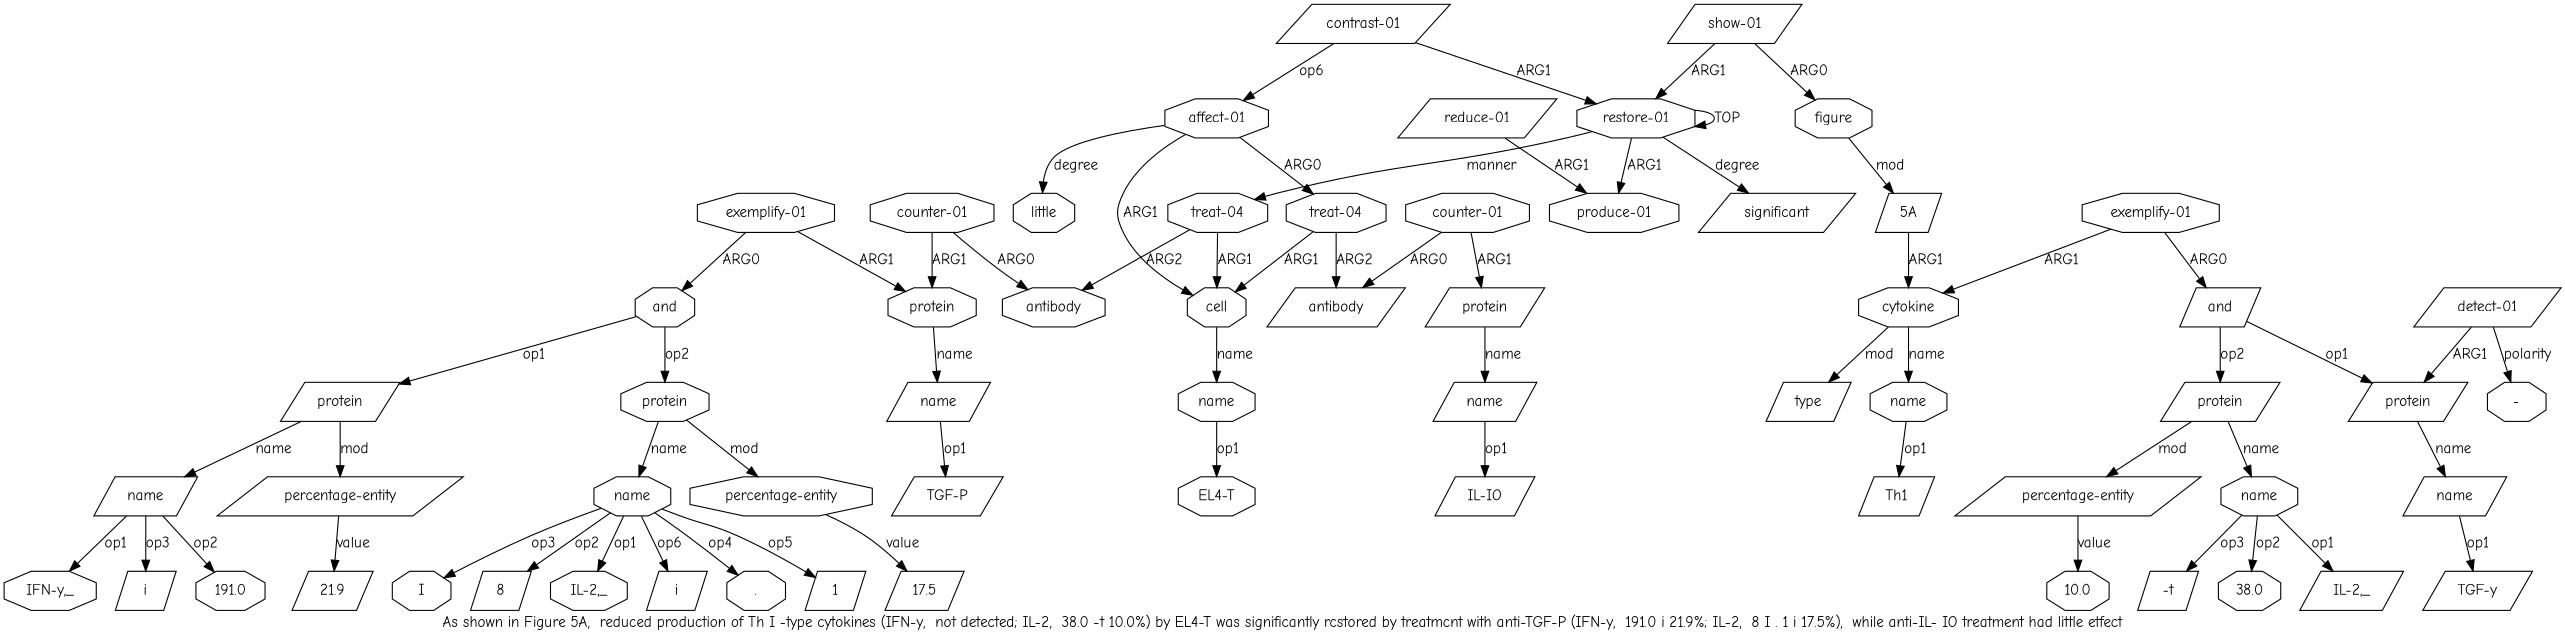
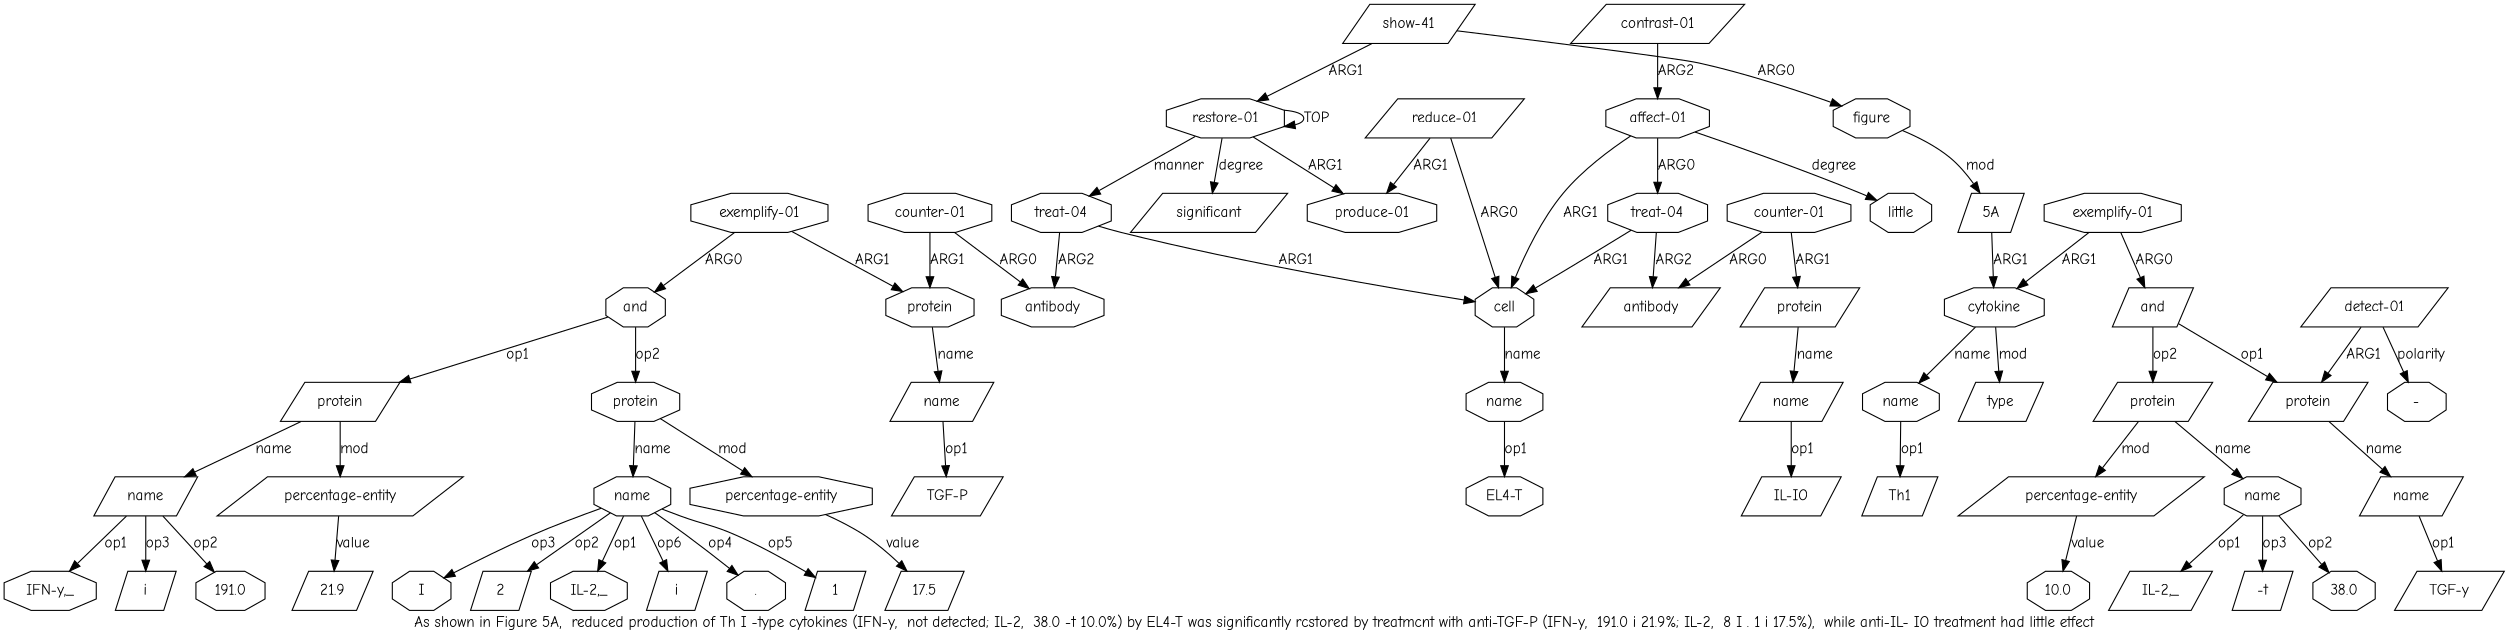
node "show-01": label "show-01" -> "show-41"
edge "contrast-01" -> "affect-01": label "op6" -> "ARG2"
edge "contrast-01" -> "restore-01": removed, label "ARG1"
edge "reduce-01" -> "cell": added, label "ARG0"
node "8": label "8" -> "2"
